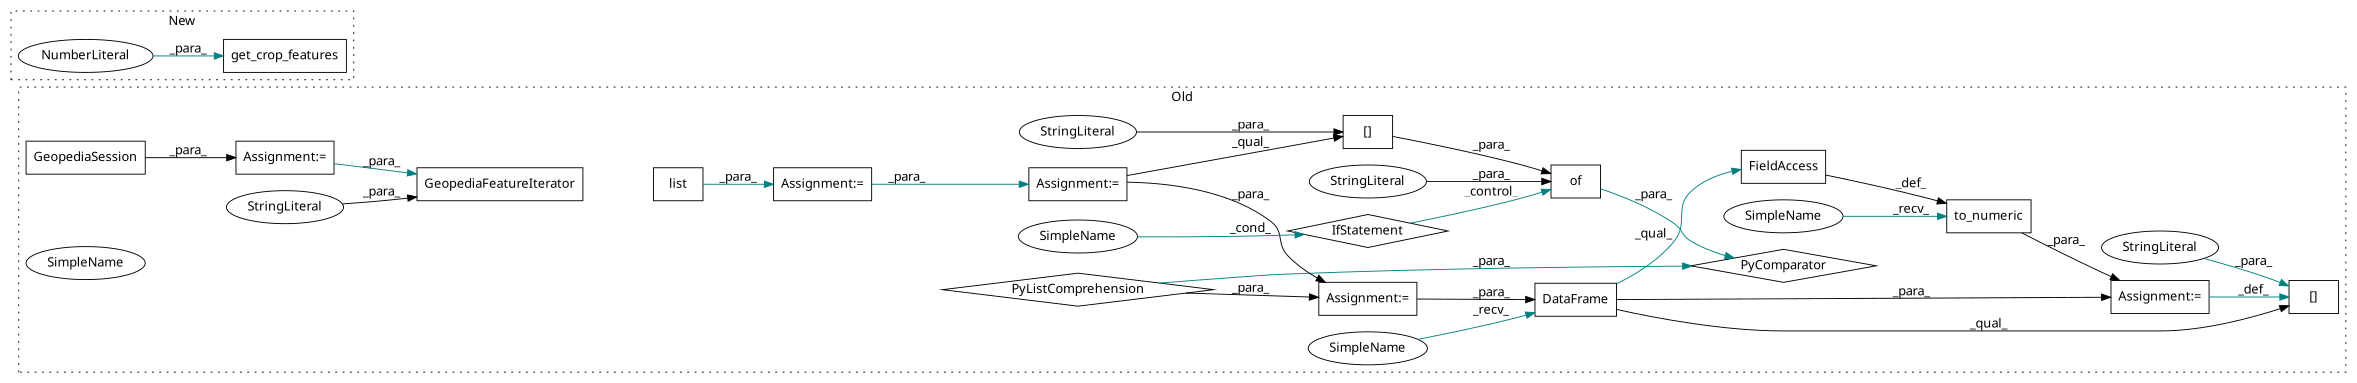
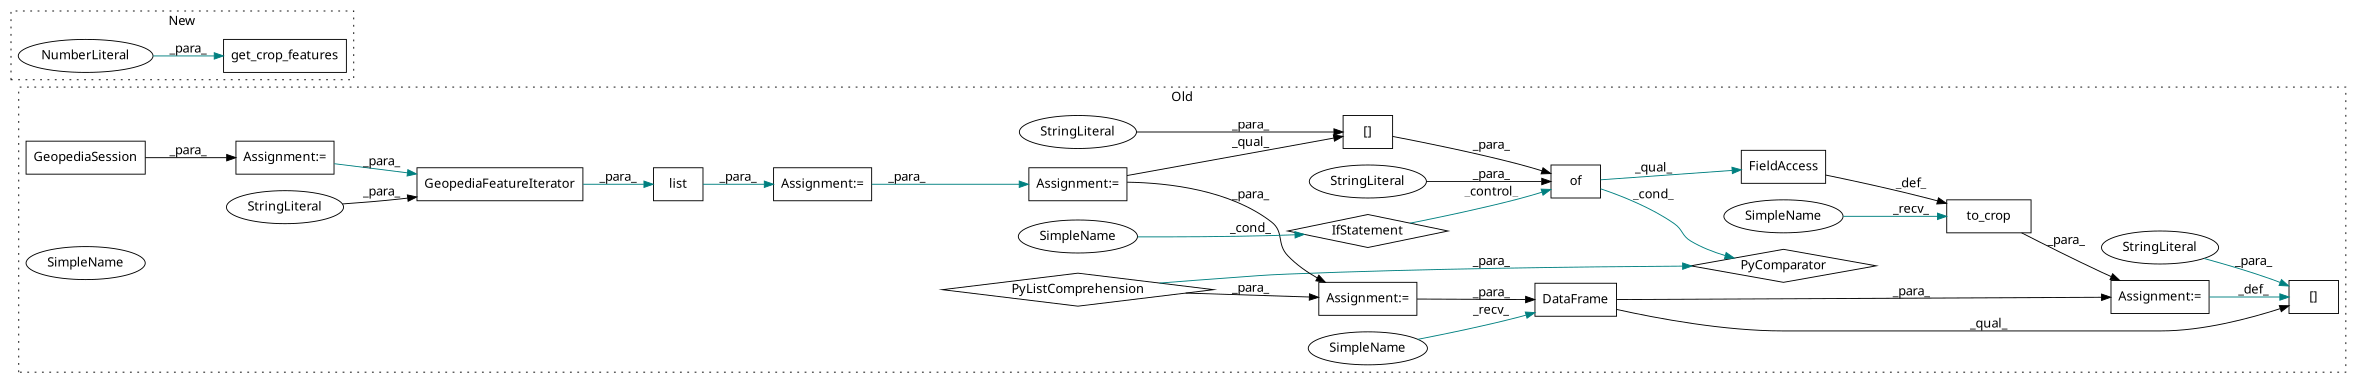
edge "GeopediaFeatureIterator" -> "list": added, label "_para_"
edge "of" -> "PyComparator": label "_para_" -> "_cond_"
node "to_numeric": label "to_numeric" -> "to_crop"
edge "DataFrame" -> "FieldAccess": now "of" -> "FieldAccess"
